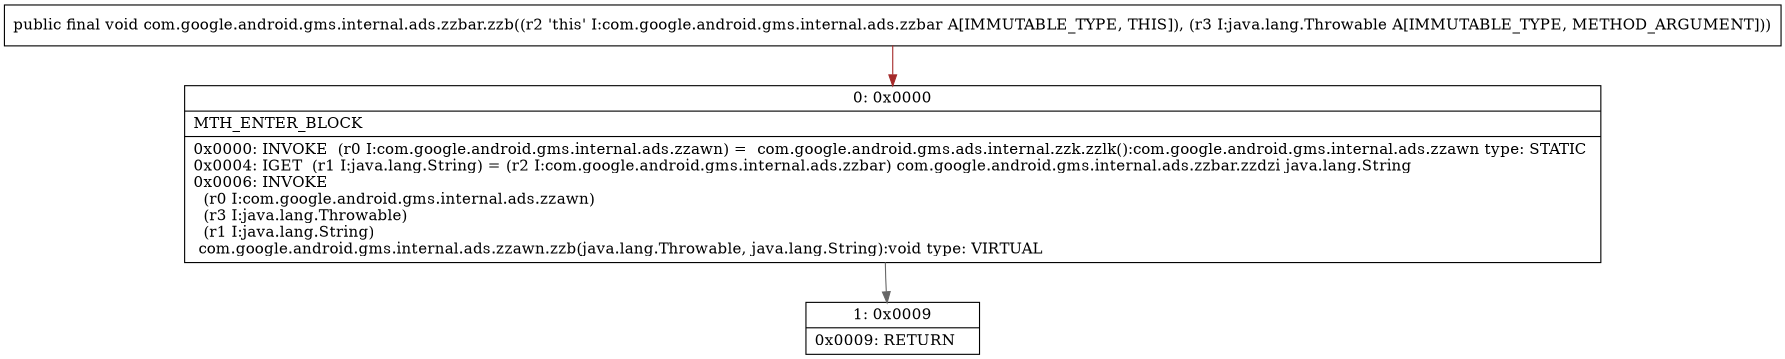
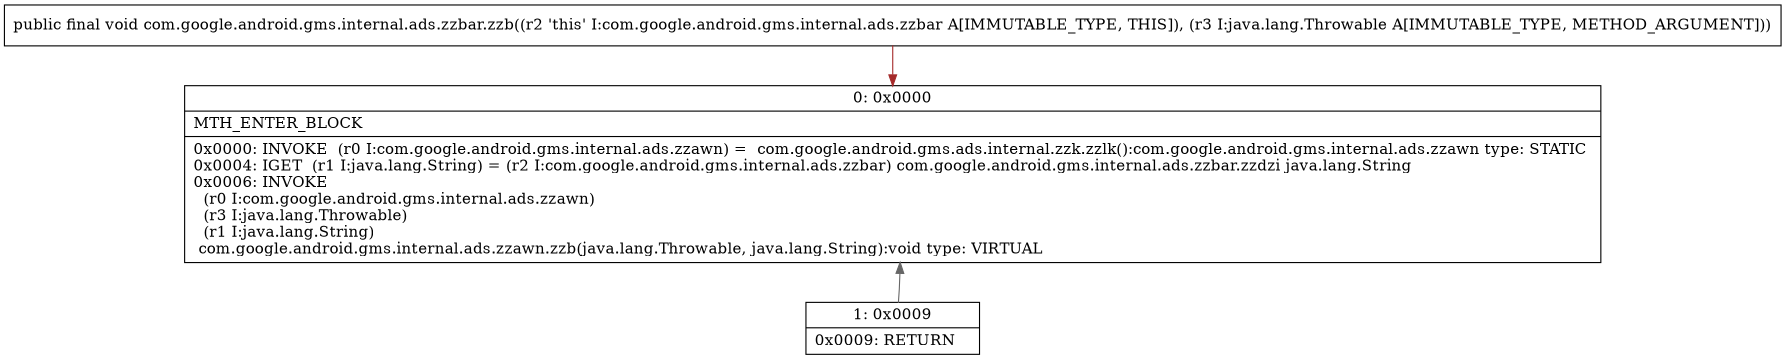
edge "0: 0x0000" -> "1: 0x0009": reversed
